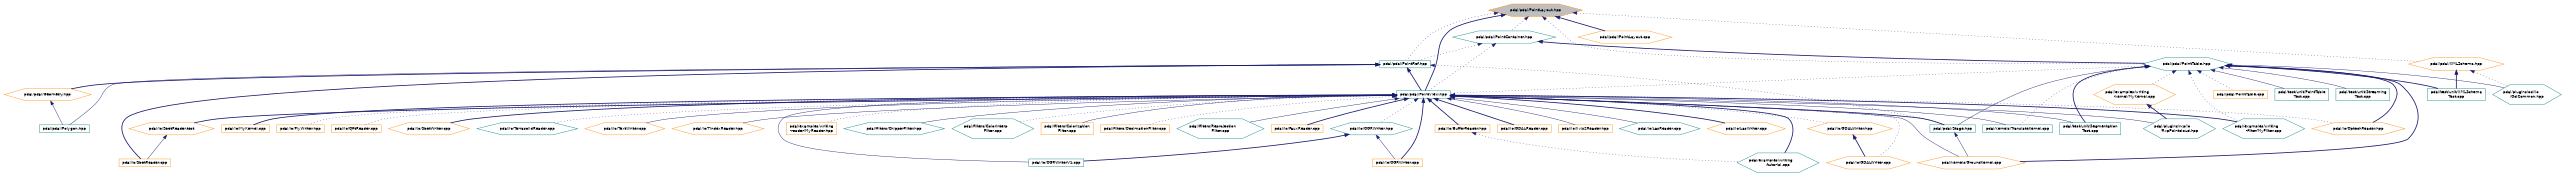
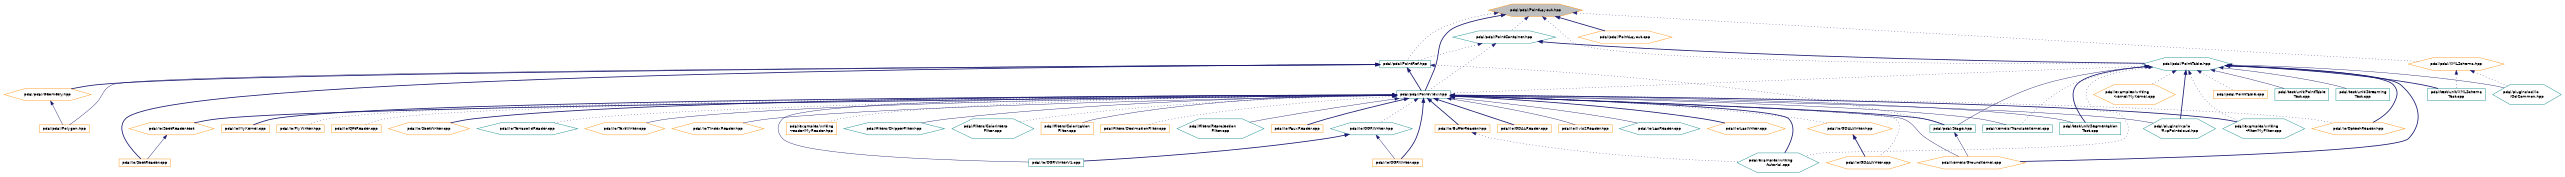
edge "pdal/test/unit/XMLSchema Test.cpp" -> "pdal/pdal/XMLSchema.hpp": style bold -> dotted
edge "pdal/plugins/rxp/io /RxpPointcloud.hpp" -> "pdal/examples/writing -kernel/MyKernel.cpp": now "pdal/plugins/rxp/io /RxpPointcloud.hpp" -> "pdal/pdal/PointTable.hpp"
node "pdal/pdal/Polygon.hpp": color teal -> darkorange
edge "pdal/examples/writing /tutorial.cpp" -> "pdal/pdal/PointTable.hpp": added
